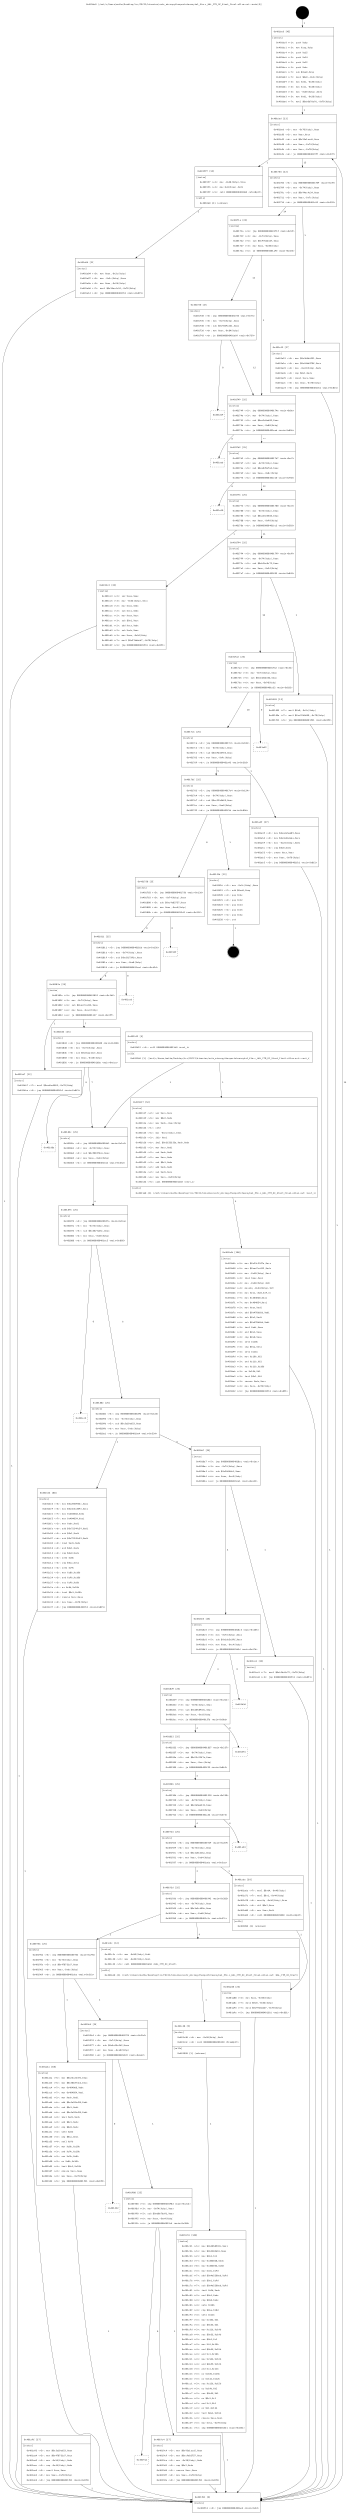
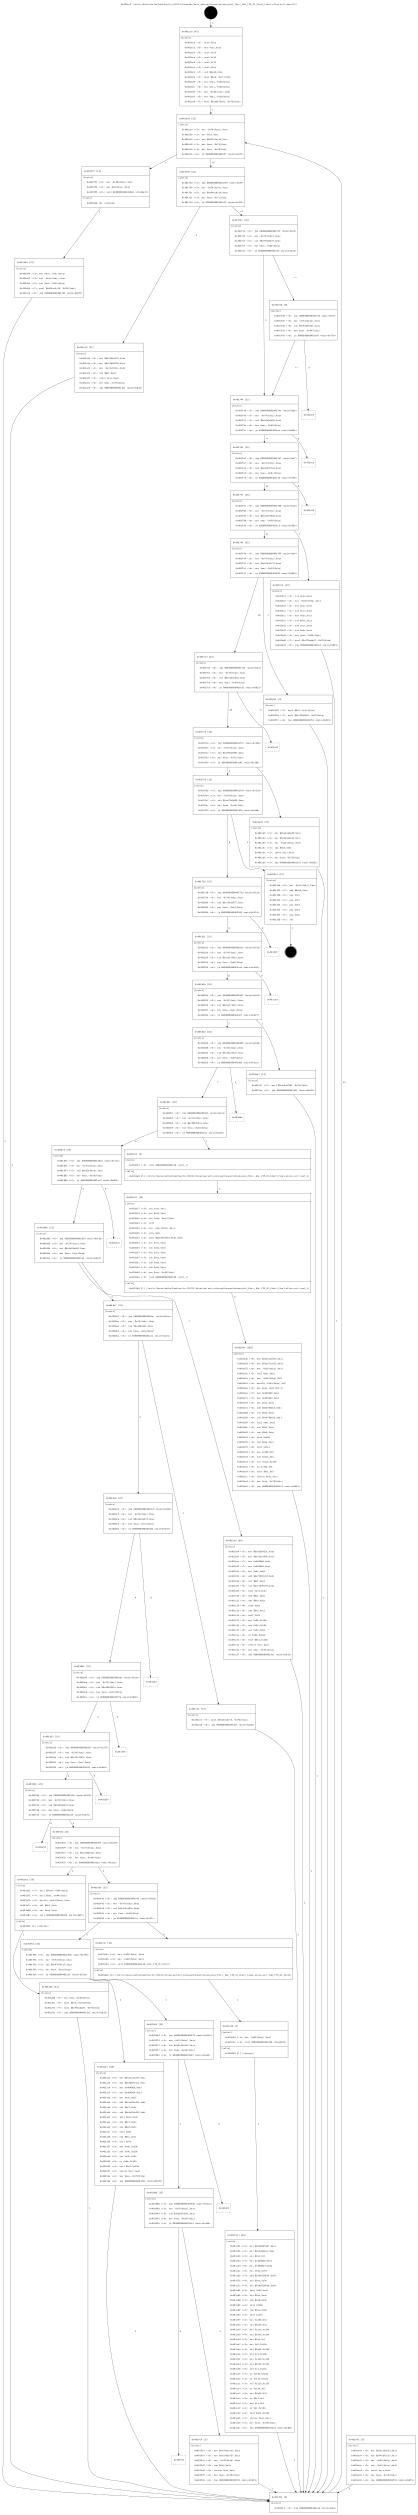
edge "0x401b12 [5]" -> "0x40185c [25]": reversed
node "0x401f29": added
